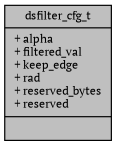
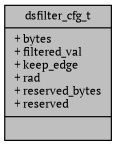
node "dsfilter_cfg_t": text "+ alpha" -> "+ bytes"
